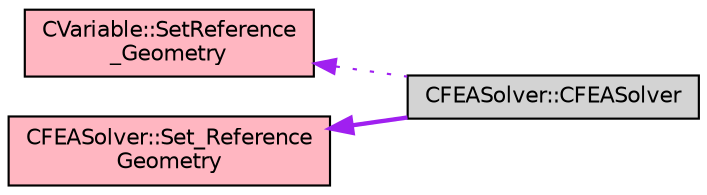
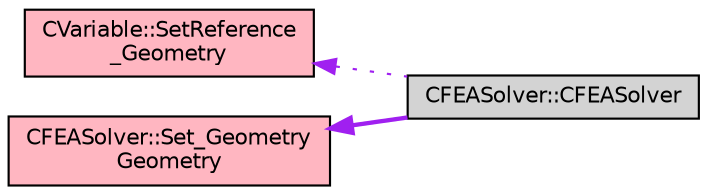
node "CFEASolver::Set_Reference Geometry": label "CFEASolver::Set_Reference Geometry" -> "CFEASolver::Set_Geometry Geometry"
